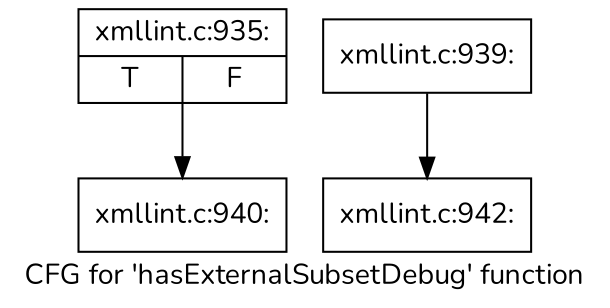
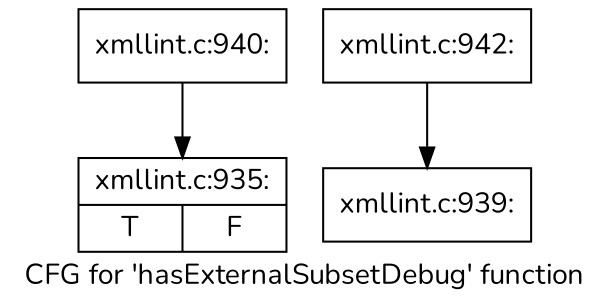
edge "xmllint.c:939:" -> "xmllint.c:942:": reversed
edge "xmllint.c:935:" -> "xmllint.c:940:": reversed
